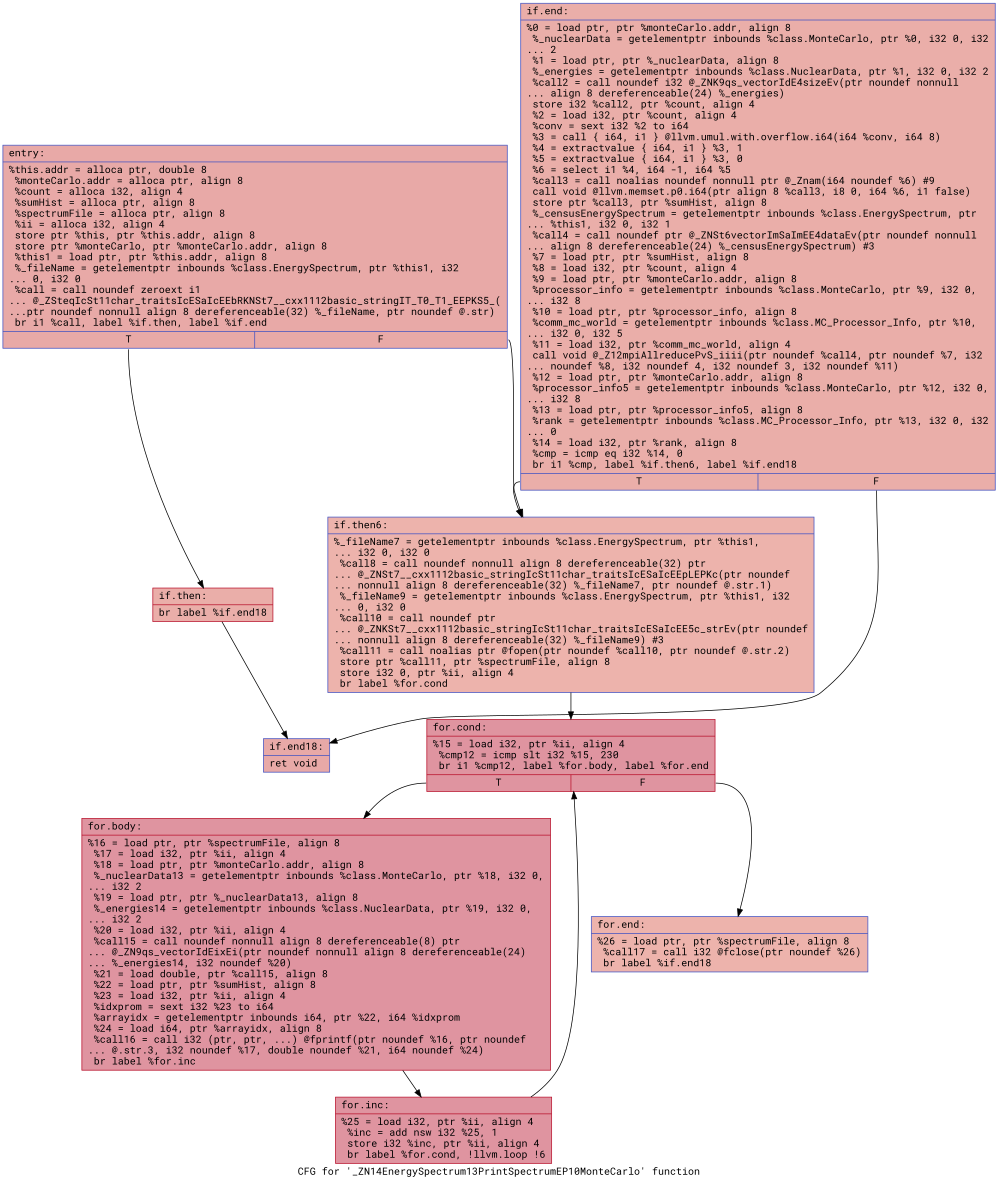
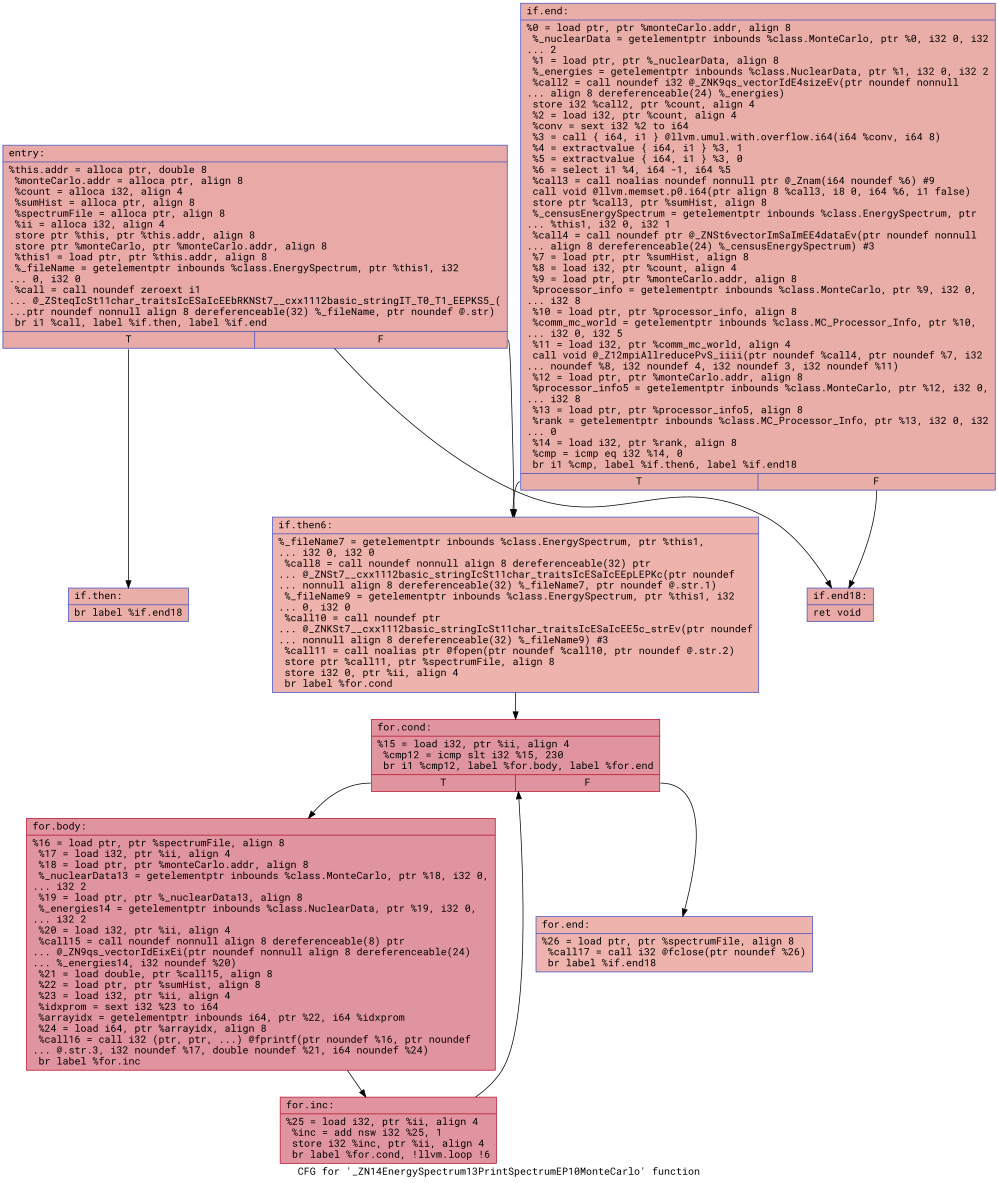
node "if.then:": color #b70d28ff -> #3d50c3ff
edge "if.then:" -> "if.end18:": now "entry:" -> "if.end18:"
